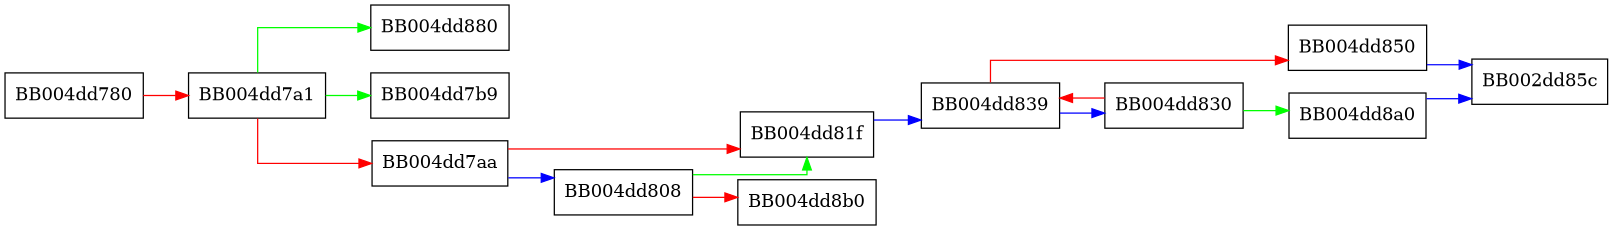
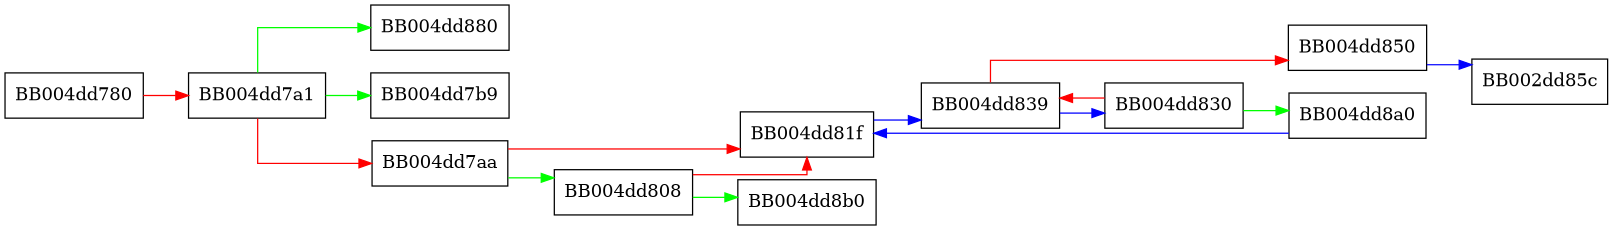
edge "BB004dd8a0" -> "BB002dd85c": now "BB004dd8a0" -> "BB004dd81f"
edge "BB004dd808" -> "BB004dd81f": color green -> red
edge "BB004dd7aa" -> "BB004dd808": color blue -> green
edge "BB004dd808" -> "BB004dd8b0": color red -> green
